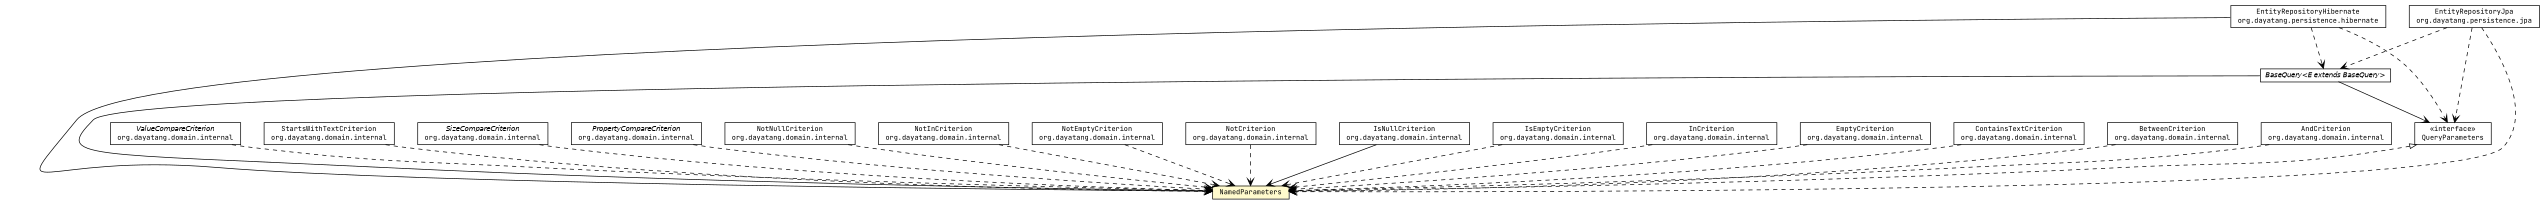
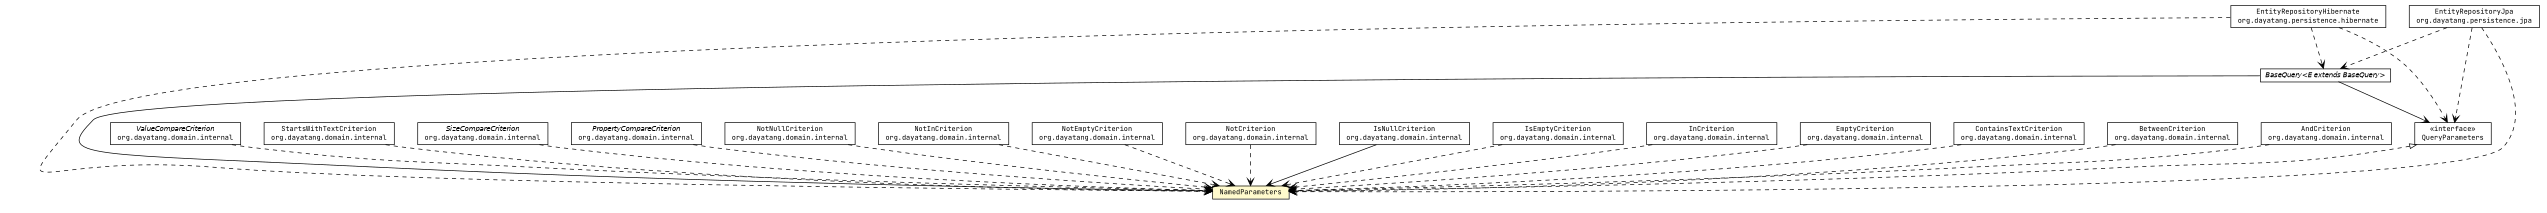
edge "EntityRepositoryHibernate" -> "NamedParameters": style solid -> dashed
